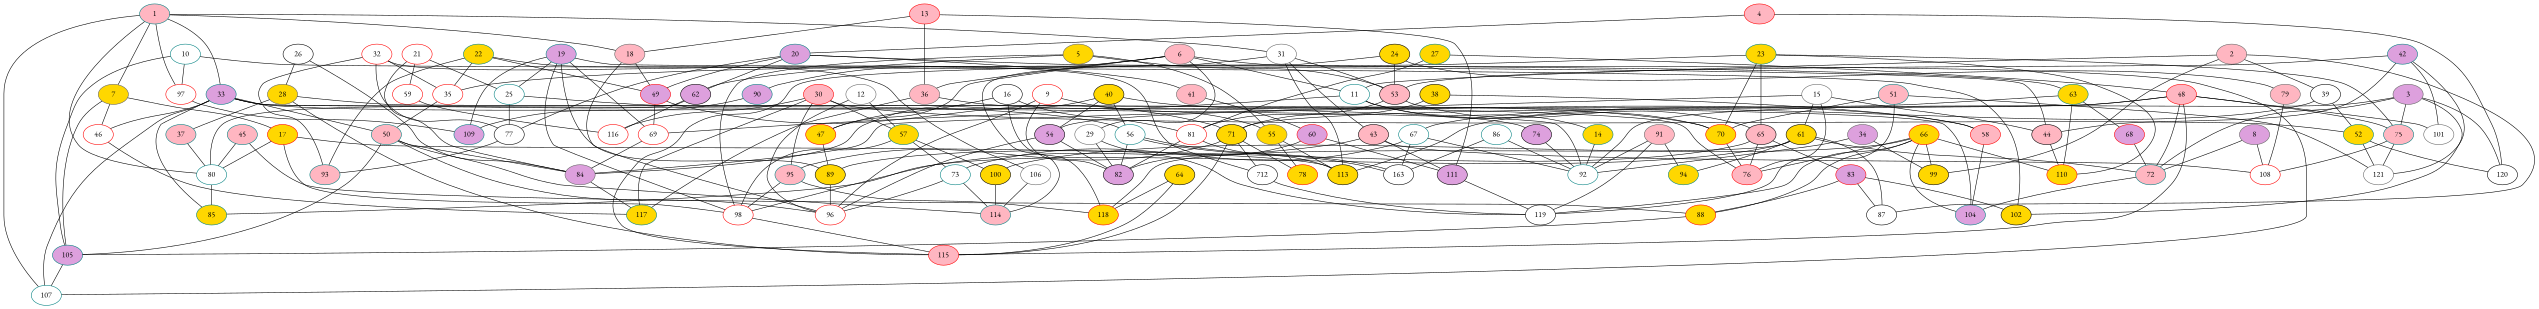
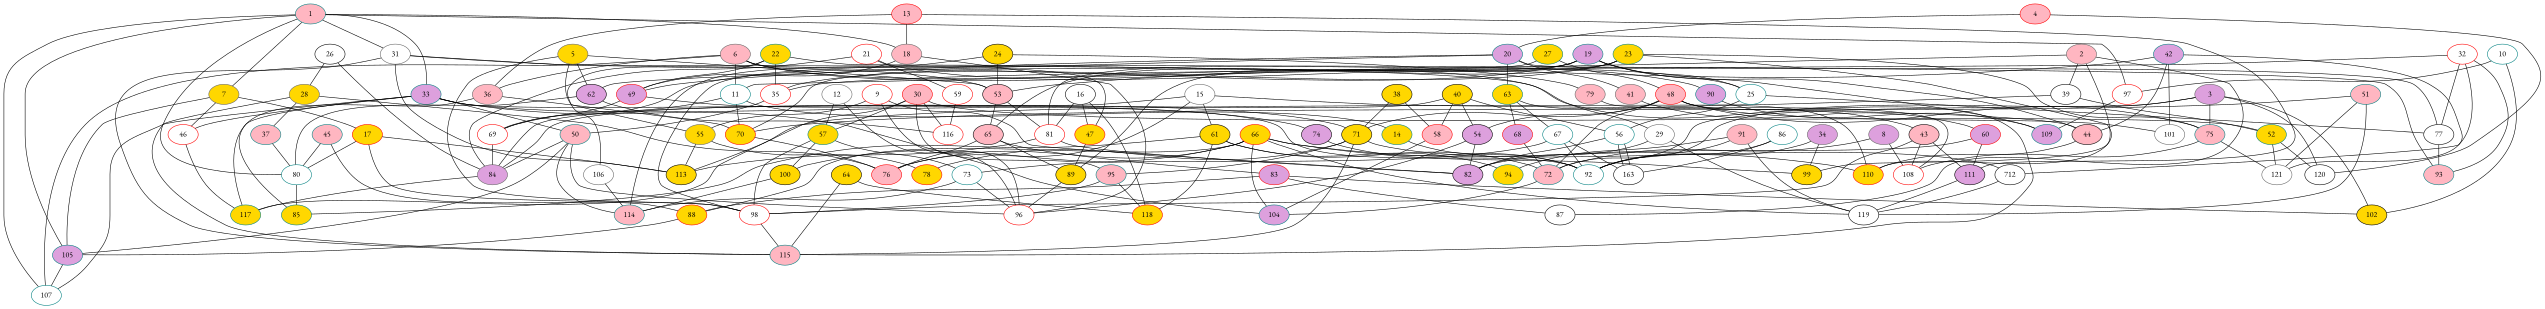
edge "10" -- "105": now "1" -- "105"
edge "61" -- "87": removed
node "115": color red -> teal
